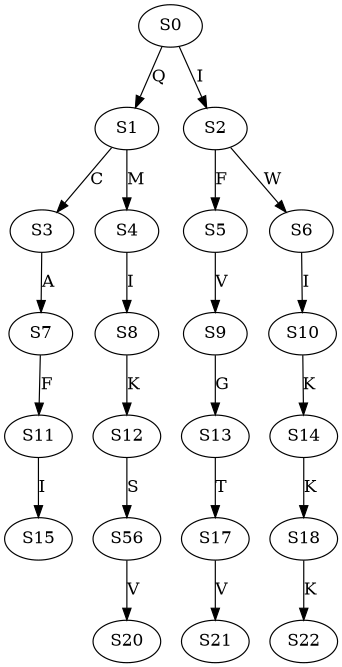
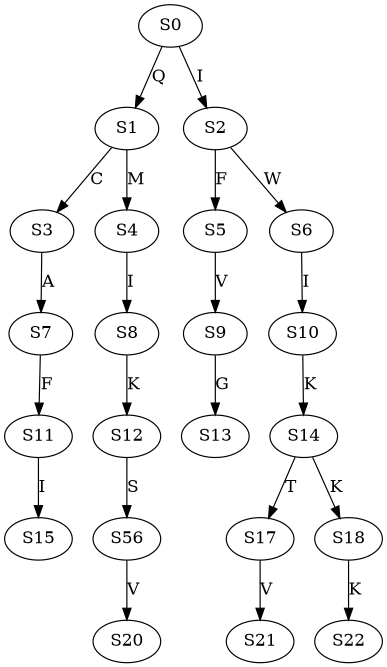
edge "S13" -> "S17": now "S14" -> "S17"
